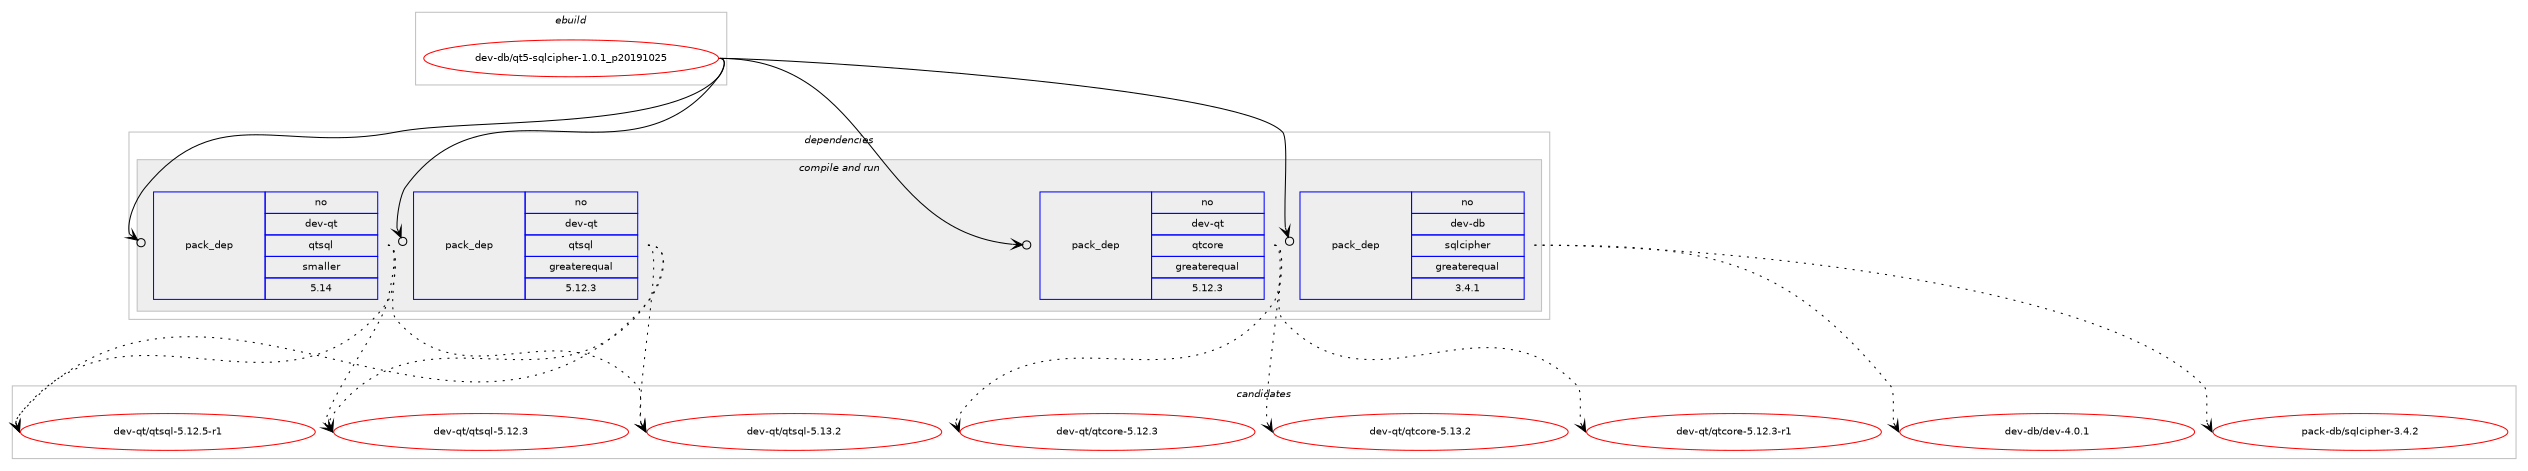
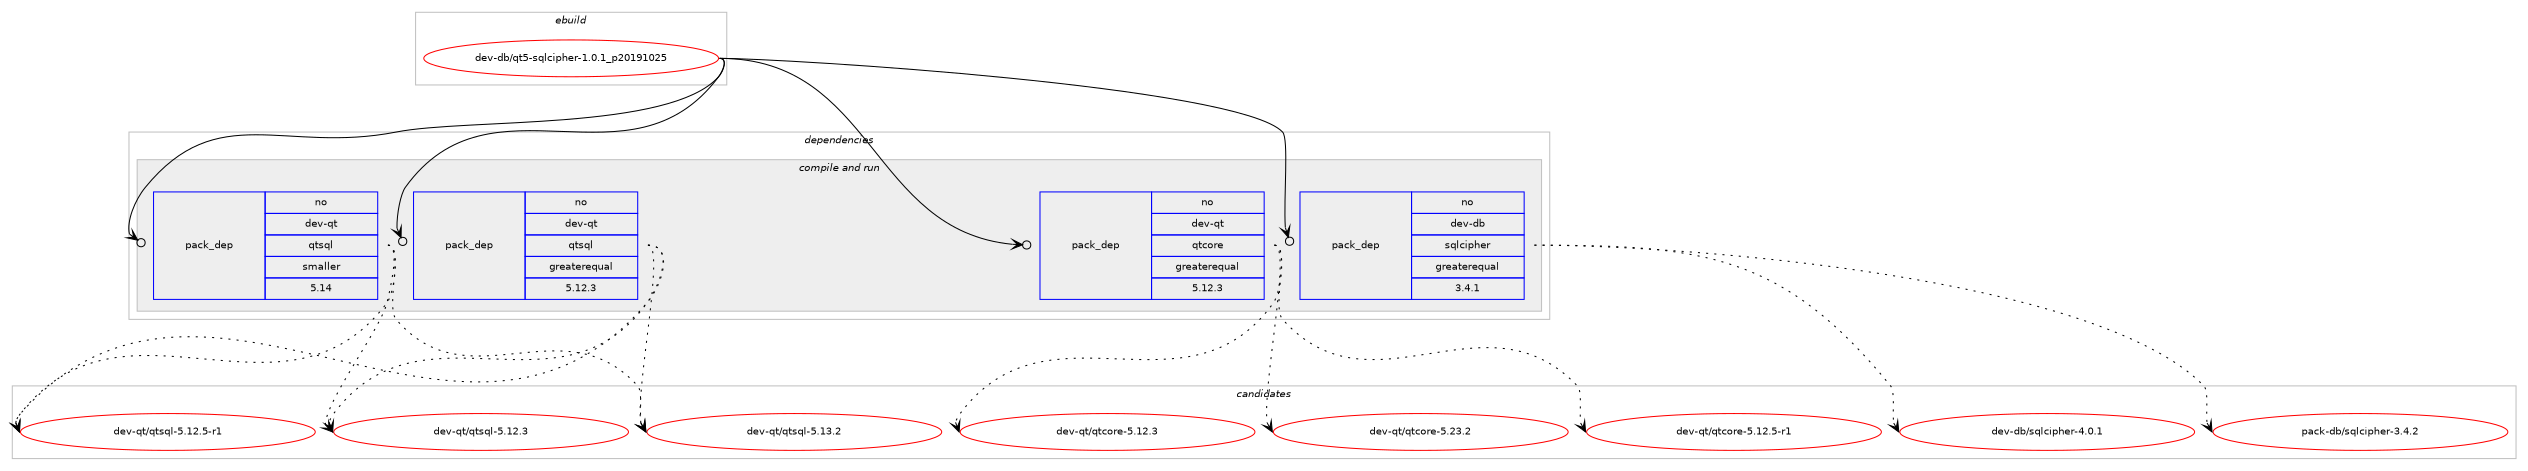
node "dev-qt/qtcore-5.13.2": label "dev-qt/qtcore-5.13.2" -> "dev-qt/qtcore-5.23.2"
node "dev-qt/qtcore-5.12.3-r1": label "dev-qt/qtcore-5.12.3-r1" -> "dev-qt/qtcore-5.12.5-r1"
node "dev-db/dev-4.0.1": label "dev-db/dev-4.0.1" -> "dev-db/sqlcipher-4.0.1"
